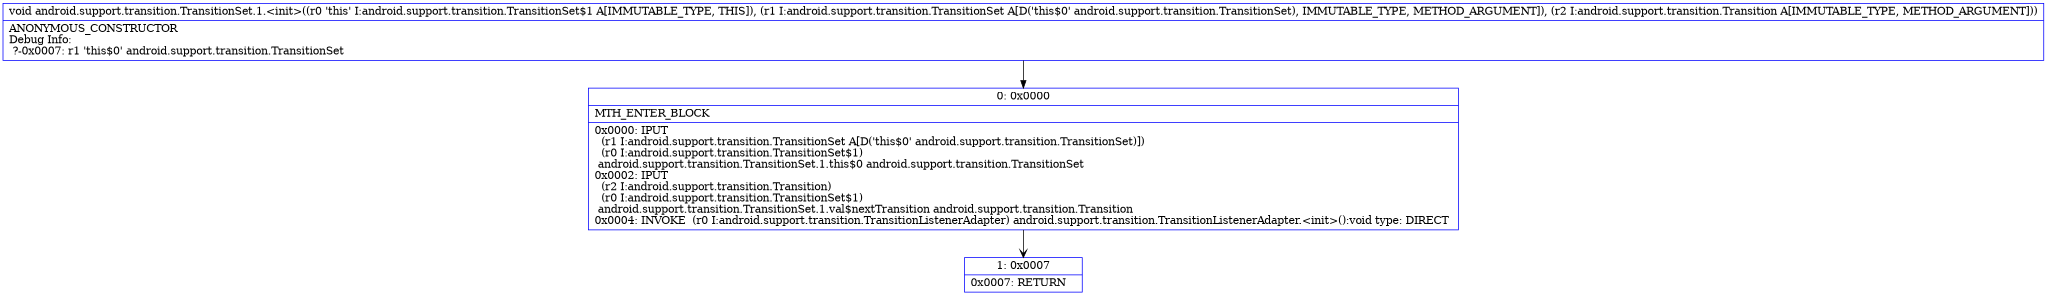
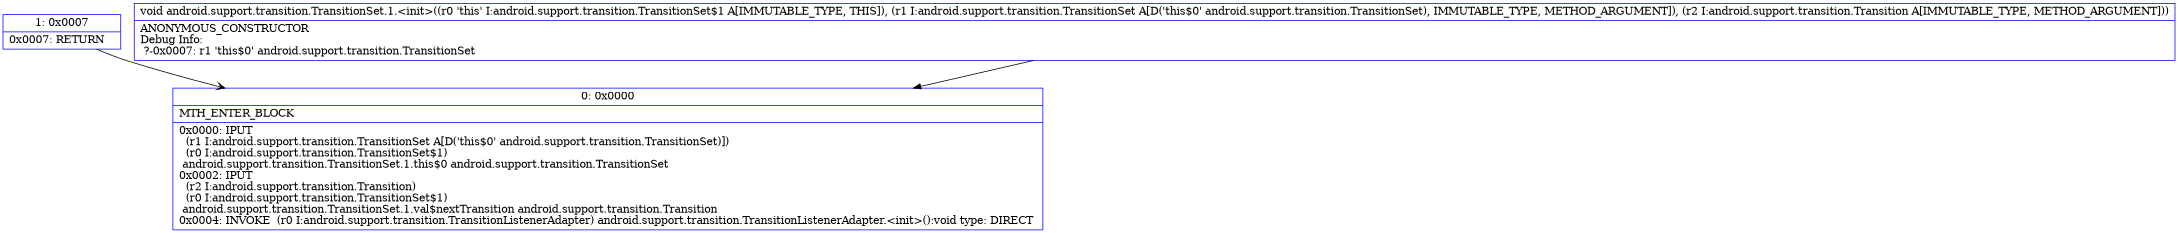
edge "0: 0x0000" -> "1: 0x0007": reversed
